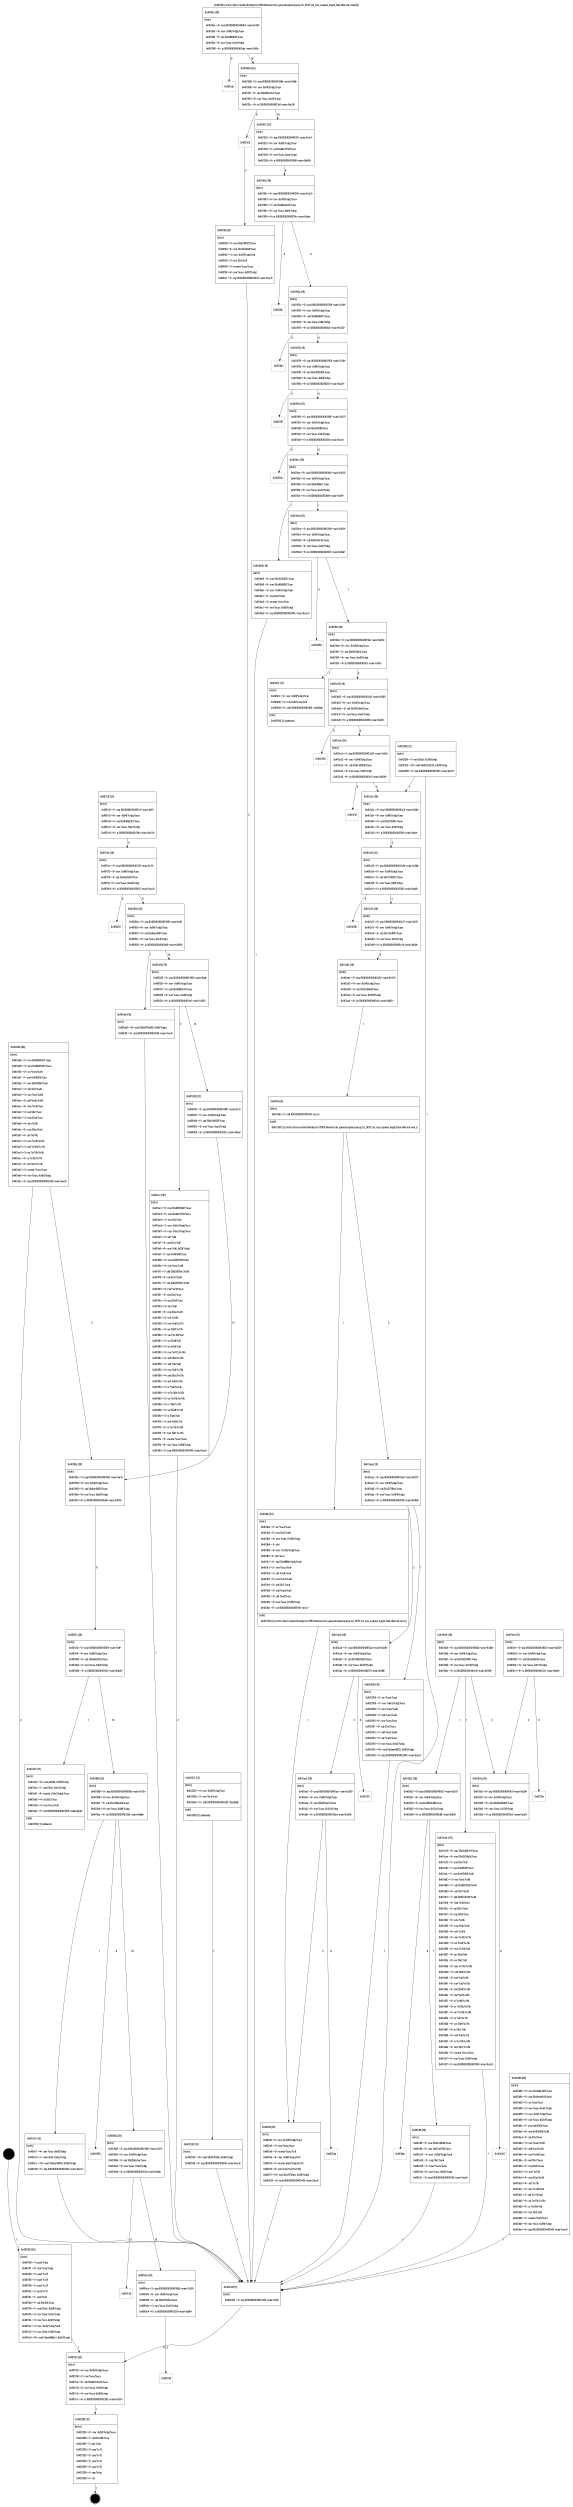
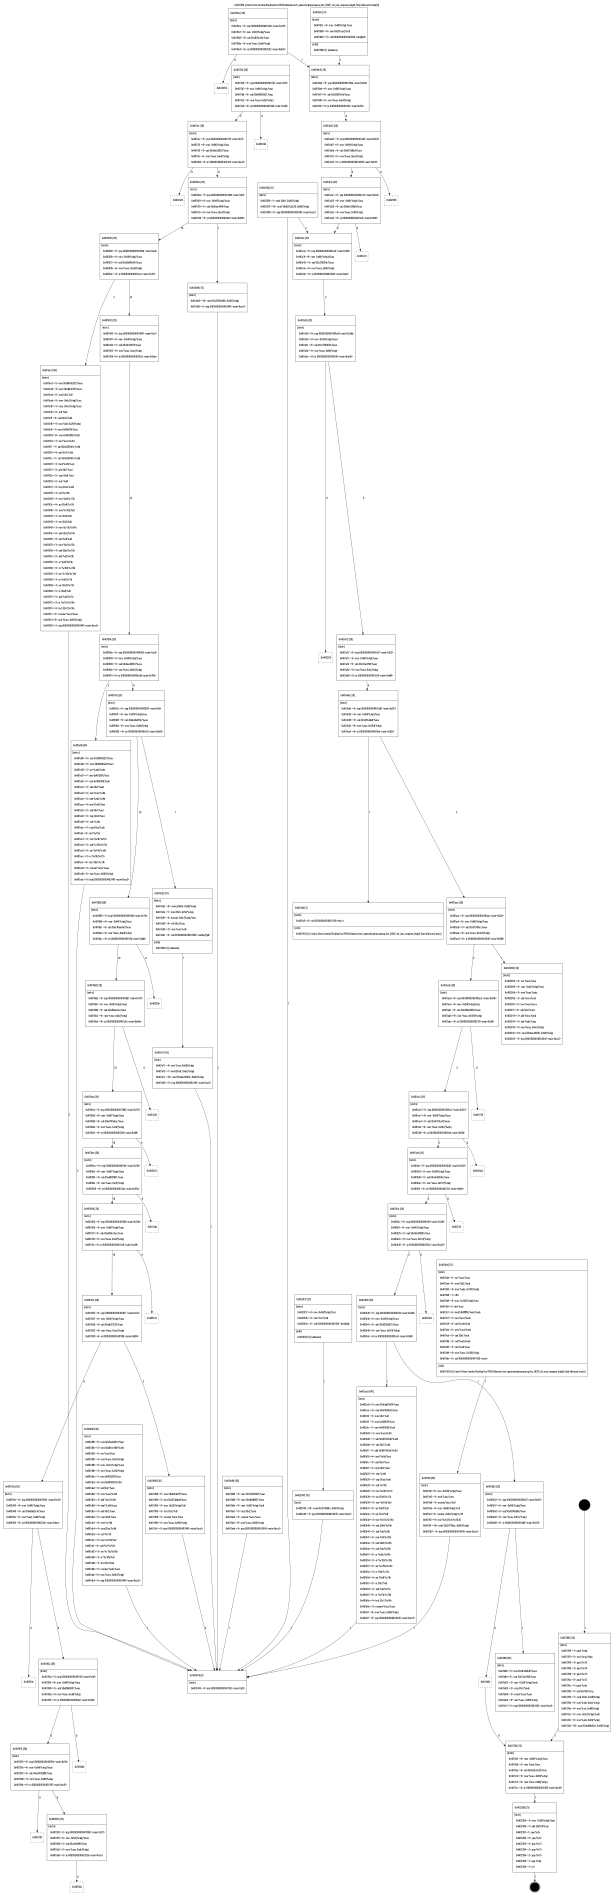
node "0x4023d4": added
edge "0x4021a8" -> "0x401f88 [30]": now "0x401922 [28]" -> "0x401f88 [30]"
node "0x4019ae [28]": removed
edge "0x4019e6 [28]" -> "0x401d7c [13]": reversed
edge "0x4018ce [28]" -> "0x4018ea [28]": added, label "10"
edge "0x401fa6 [5]" -> "0x401aaa [28]": now "0x401a8e [28]" -> "0x401aaa [28]"
edge "0x401fa6 [5]" -> "0x401fab [52]": removed, label "1"
edge "0x401e8b [86]" -> "0x40185e [28]": reversed
edge "0x401b36 [28]" -> "0x401b1a [28]": reversed
edge "0x401ae2 [28]" -> "0x401fdf [39]": now "0x401ae2 [28]" -> "0x401afe [28]"
edge "0x401896 [28]" -> "0x401e71 [26]": now "0x401e52 [31]" -> "0x401e71 [26]"
edge "0x402006 [36]" -> "0x402445 [5]": removed, label "1"
edge "0x401df8 [30]" -> "0x402445 [5]": removed, label "1"
edge "0x402445 [5]" -> "0x4017b2 [32]": now "0x401b6e" -> "0x4017b2 [32]"
